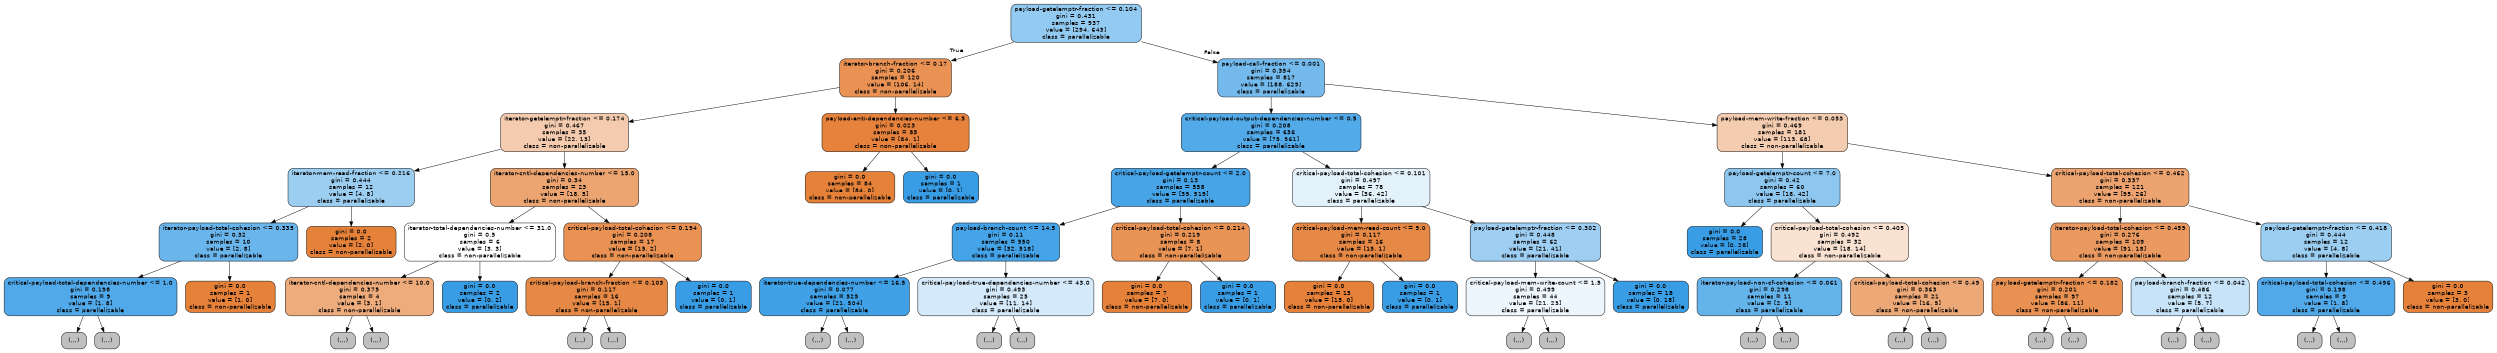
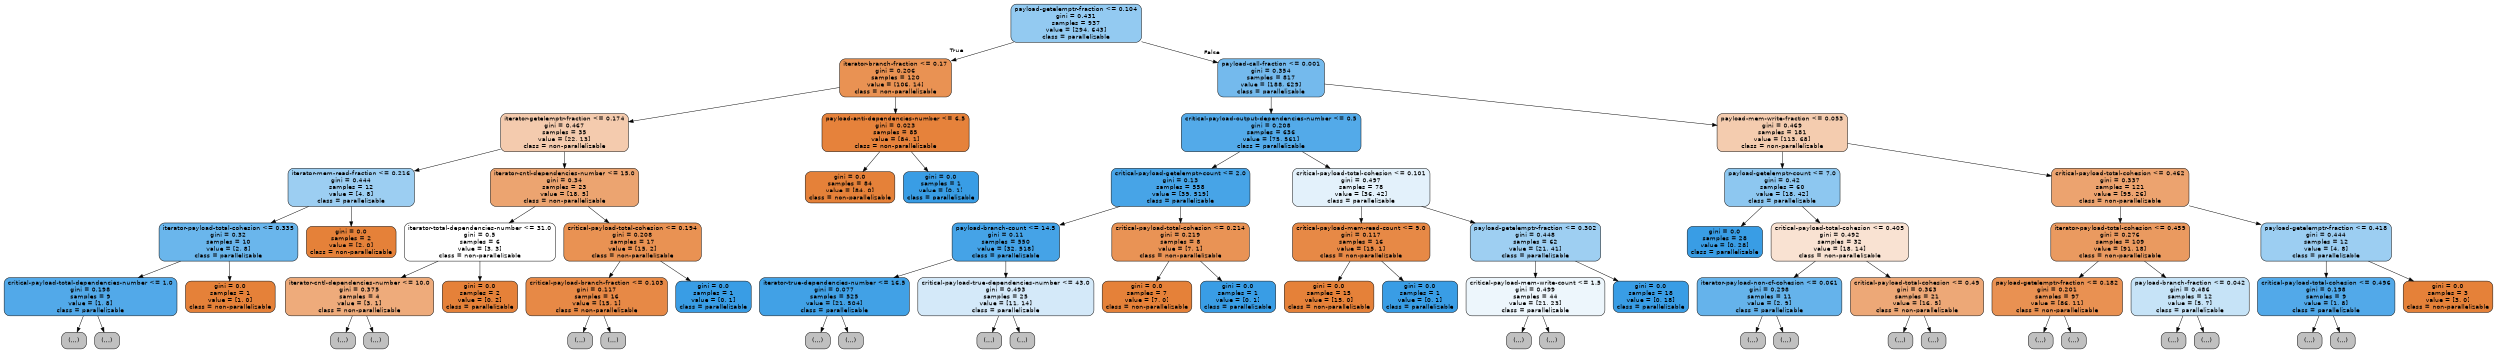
node "gini = 0.0 samples = 2 value = [0, 2] class = parallelizable": fillcolor #399de5ff -> #e58139ff
